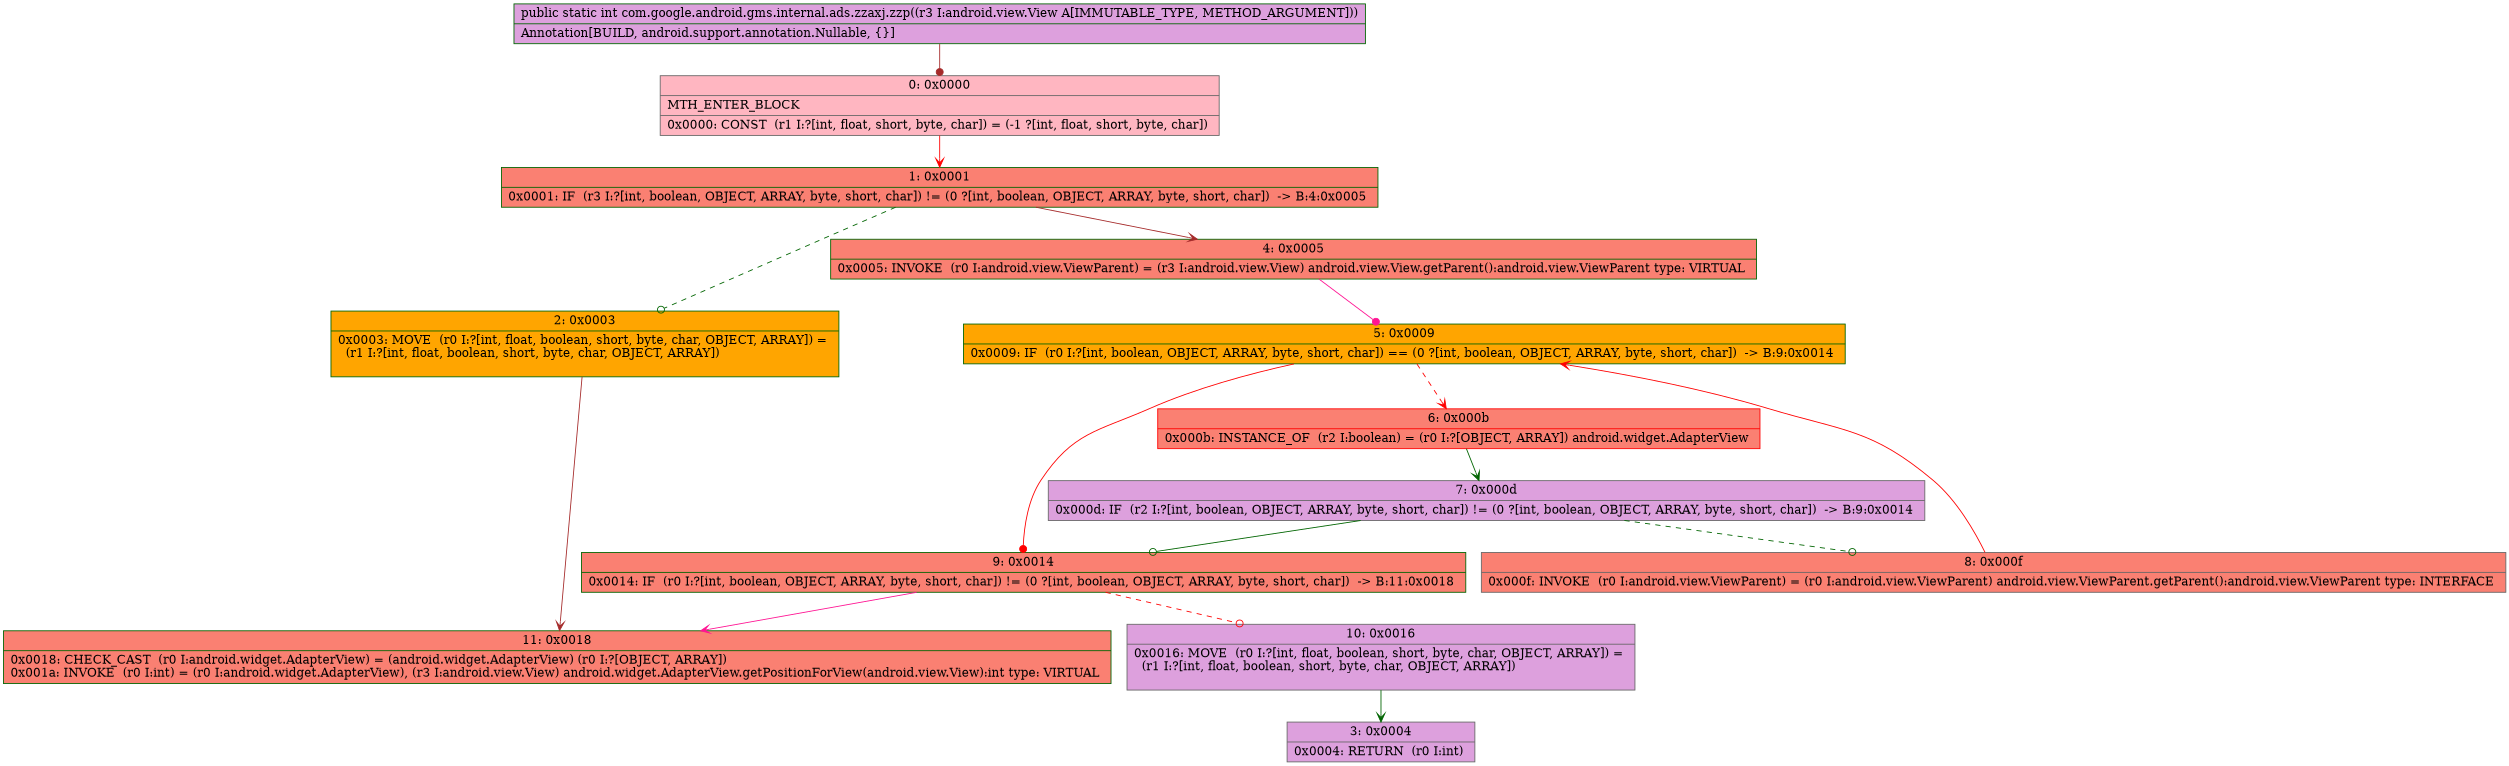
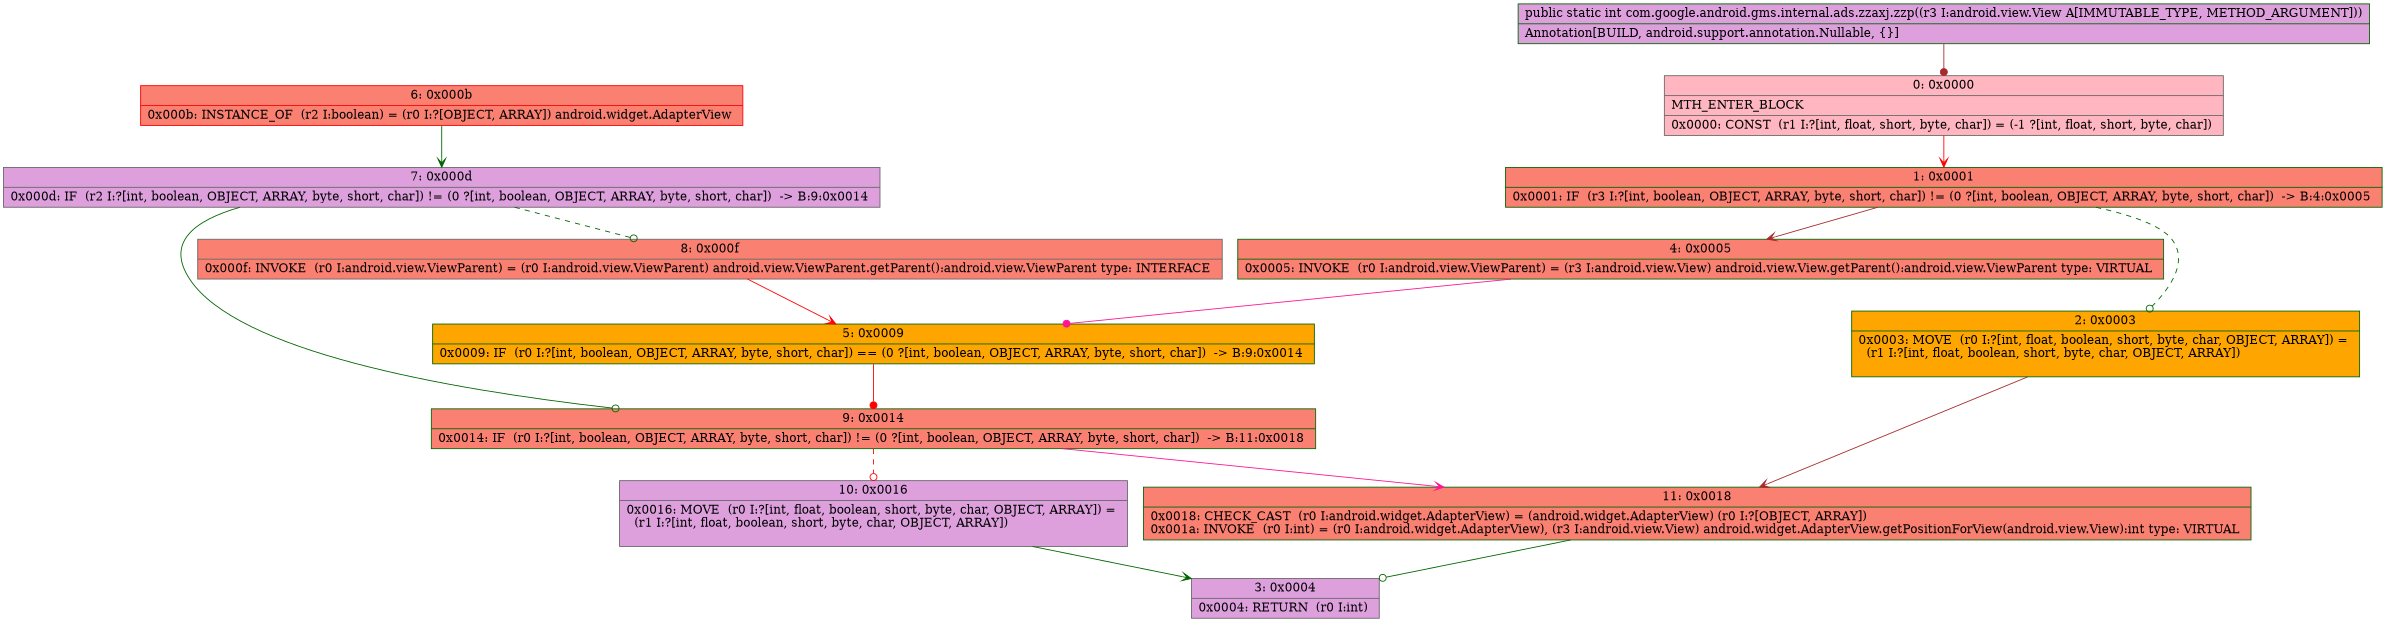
edge "5: 0x0009" -> "6: 0x000b": removed
edge "11: 0x0018" -> "3: 0x0004": added
